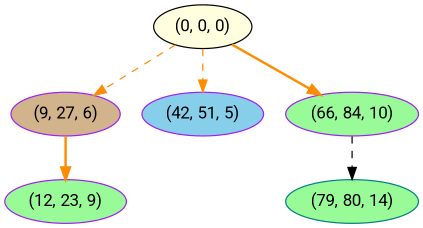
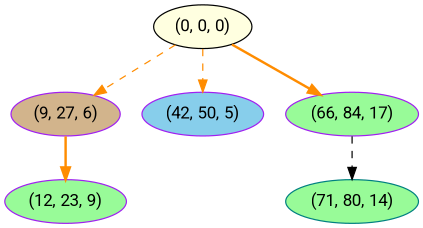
node "(42, 51, 5)": label "(42, 51, 5)" -> "(42, 50, 5)"
node "(66, 84, 10)": label "(66, 84, 10)" -> "(66, 84, 17)"
node "(79, 80, 14)": label "(79, 80, 14)" -> "(71, 80, 14)"
